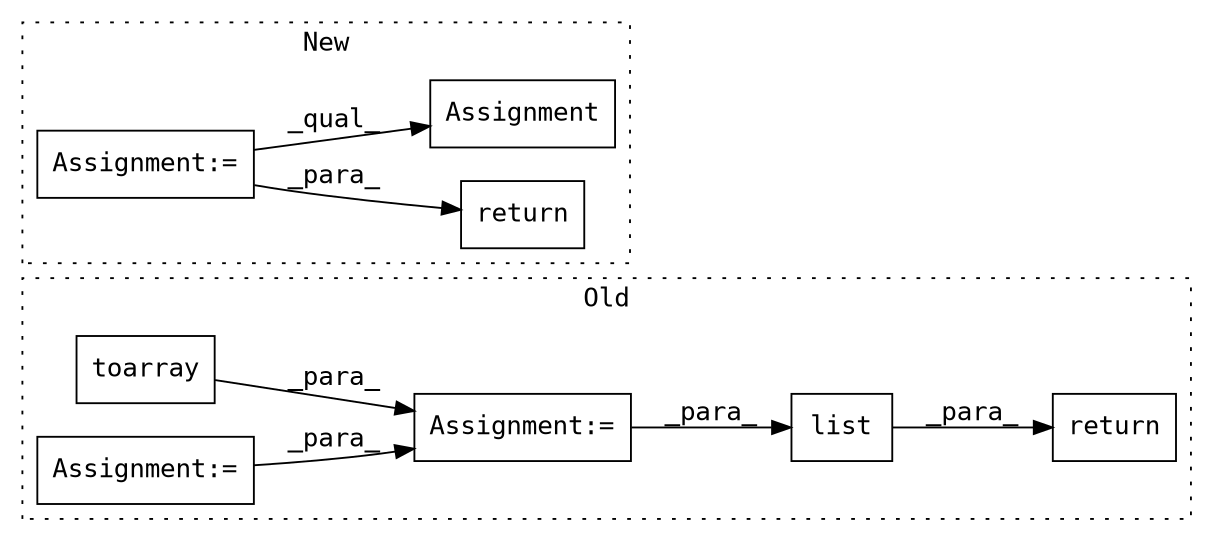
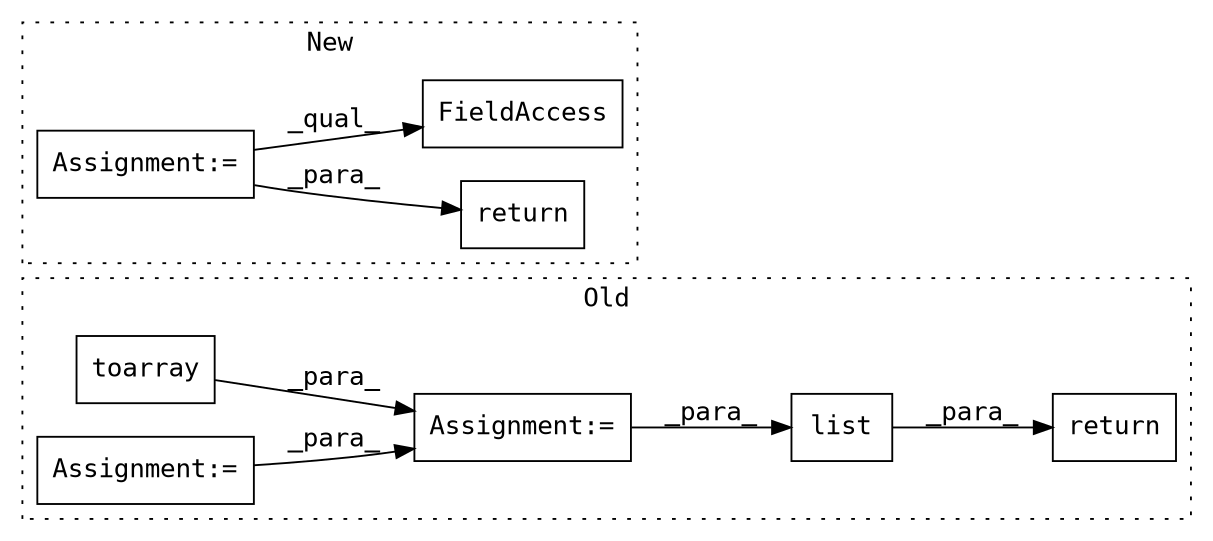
node "Assignment": label "Assignment" -> "FieldAccess"
